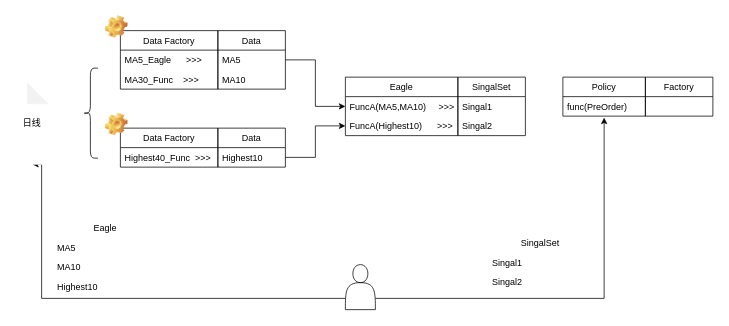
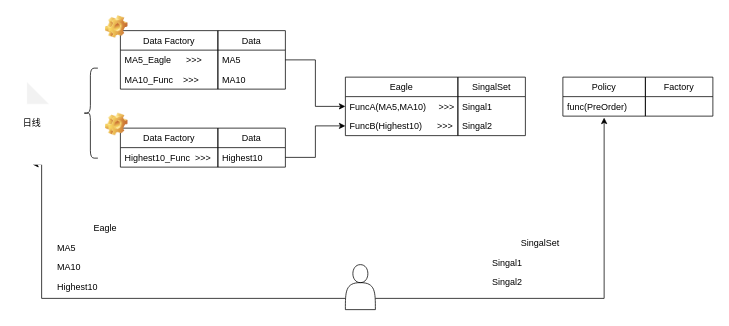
node "MA30_Func >>>": label "MA30_Func >>>" -> "MA10_Func >>>"
node "FuncA(Highest10) >>>": label "FuncA(Highest10) >>>" -> "FuncB(Highest10) >>>"
node "Highest40_Func >>>": label "Highest40_Func >>>" -> "Highest10_Func >>>"
